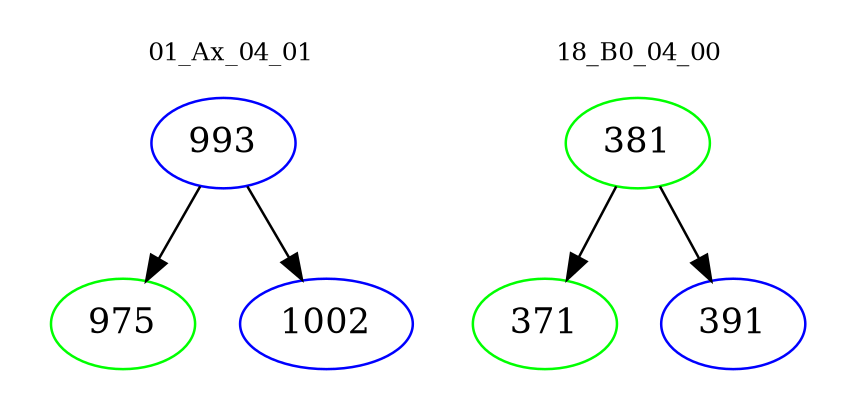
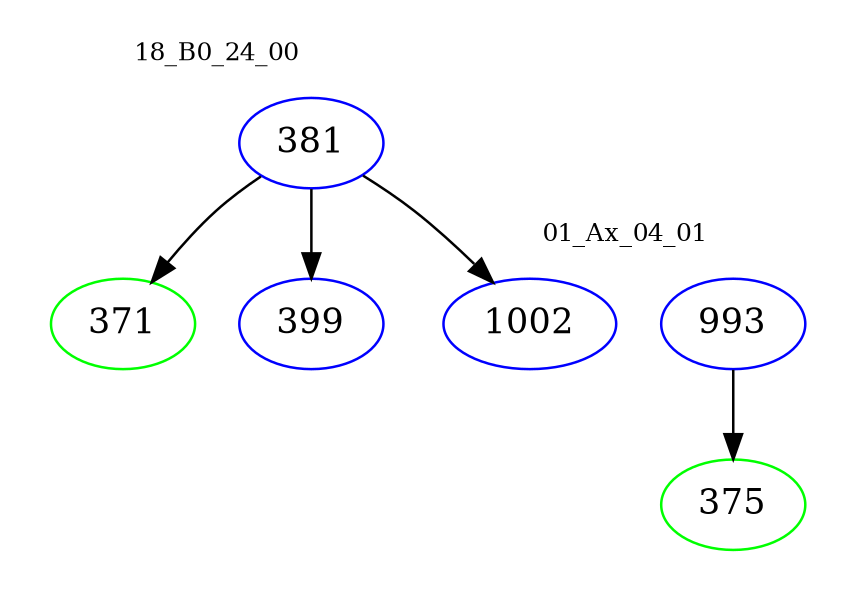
cluster "18_B0_04_00": label "18_B0_04_00" -> "18_B0_24_00"
node "381": color green -> blue
edge "993" -> "1002": now "381" -> "1002"
node "975": label "975" -> "375"
node "391": label "391" -> "399"
